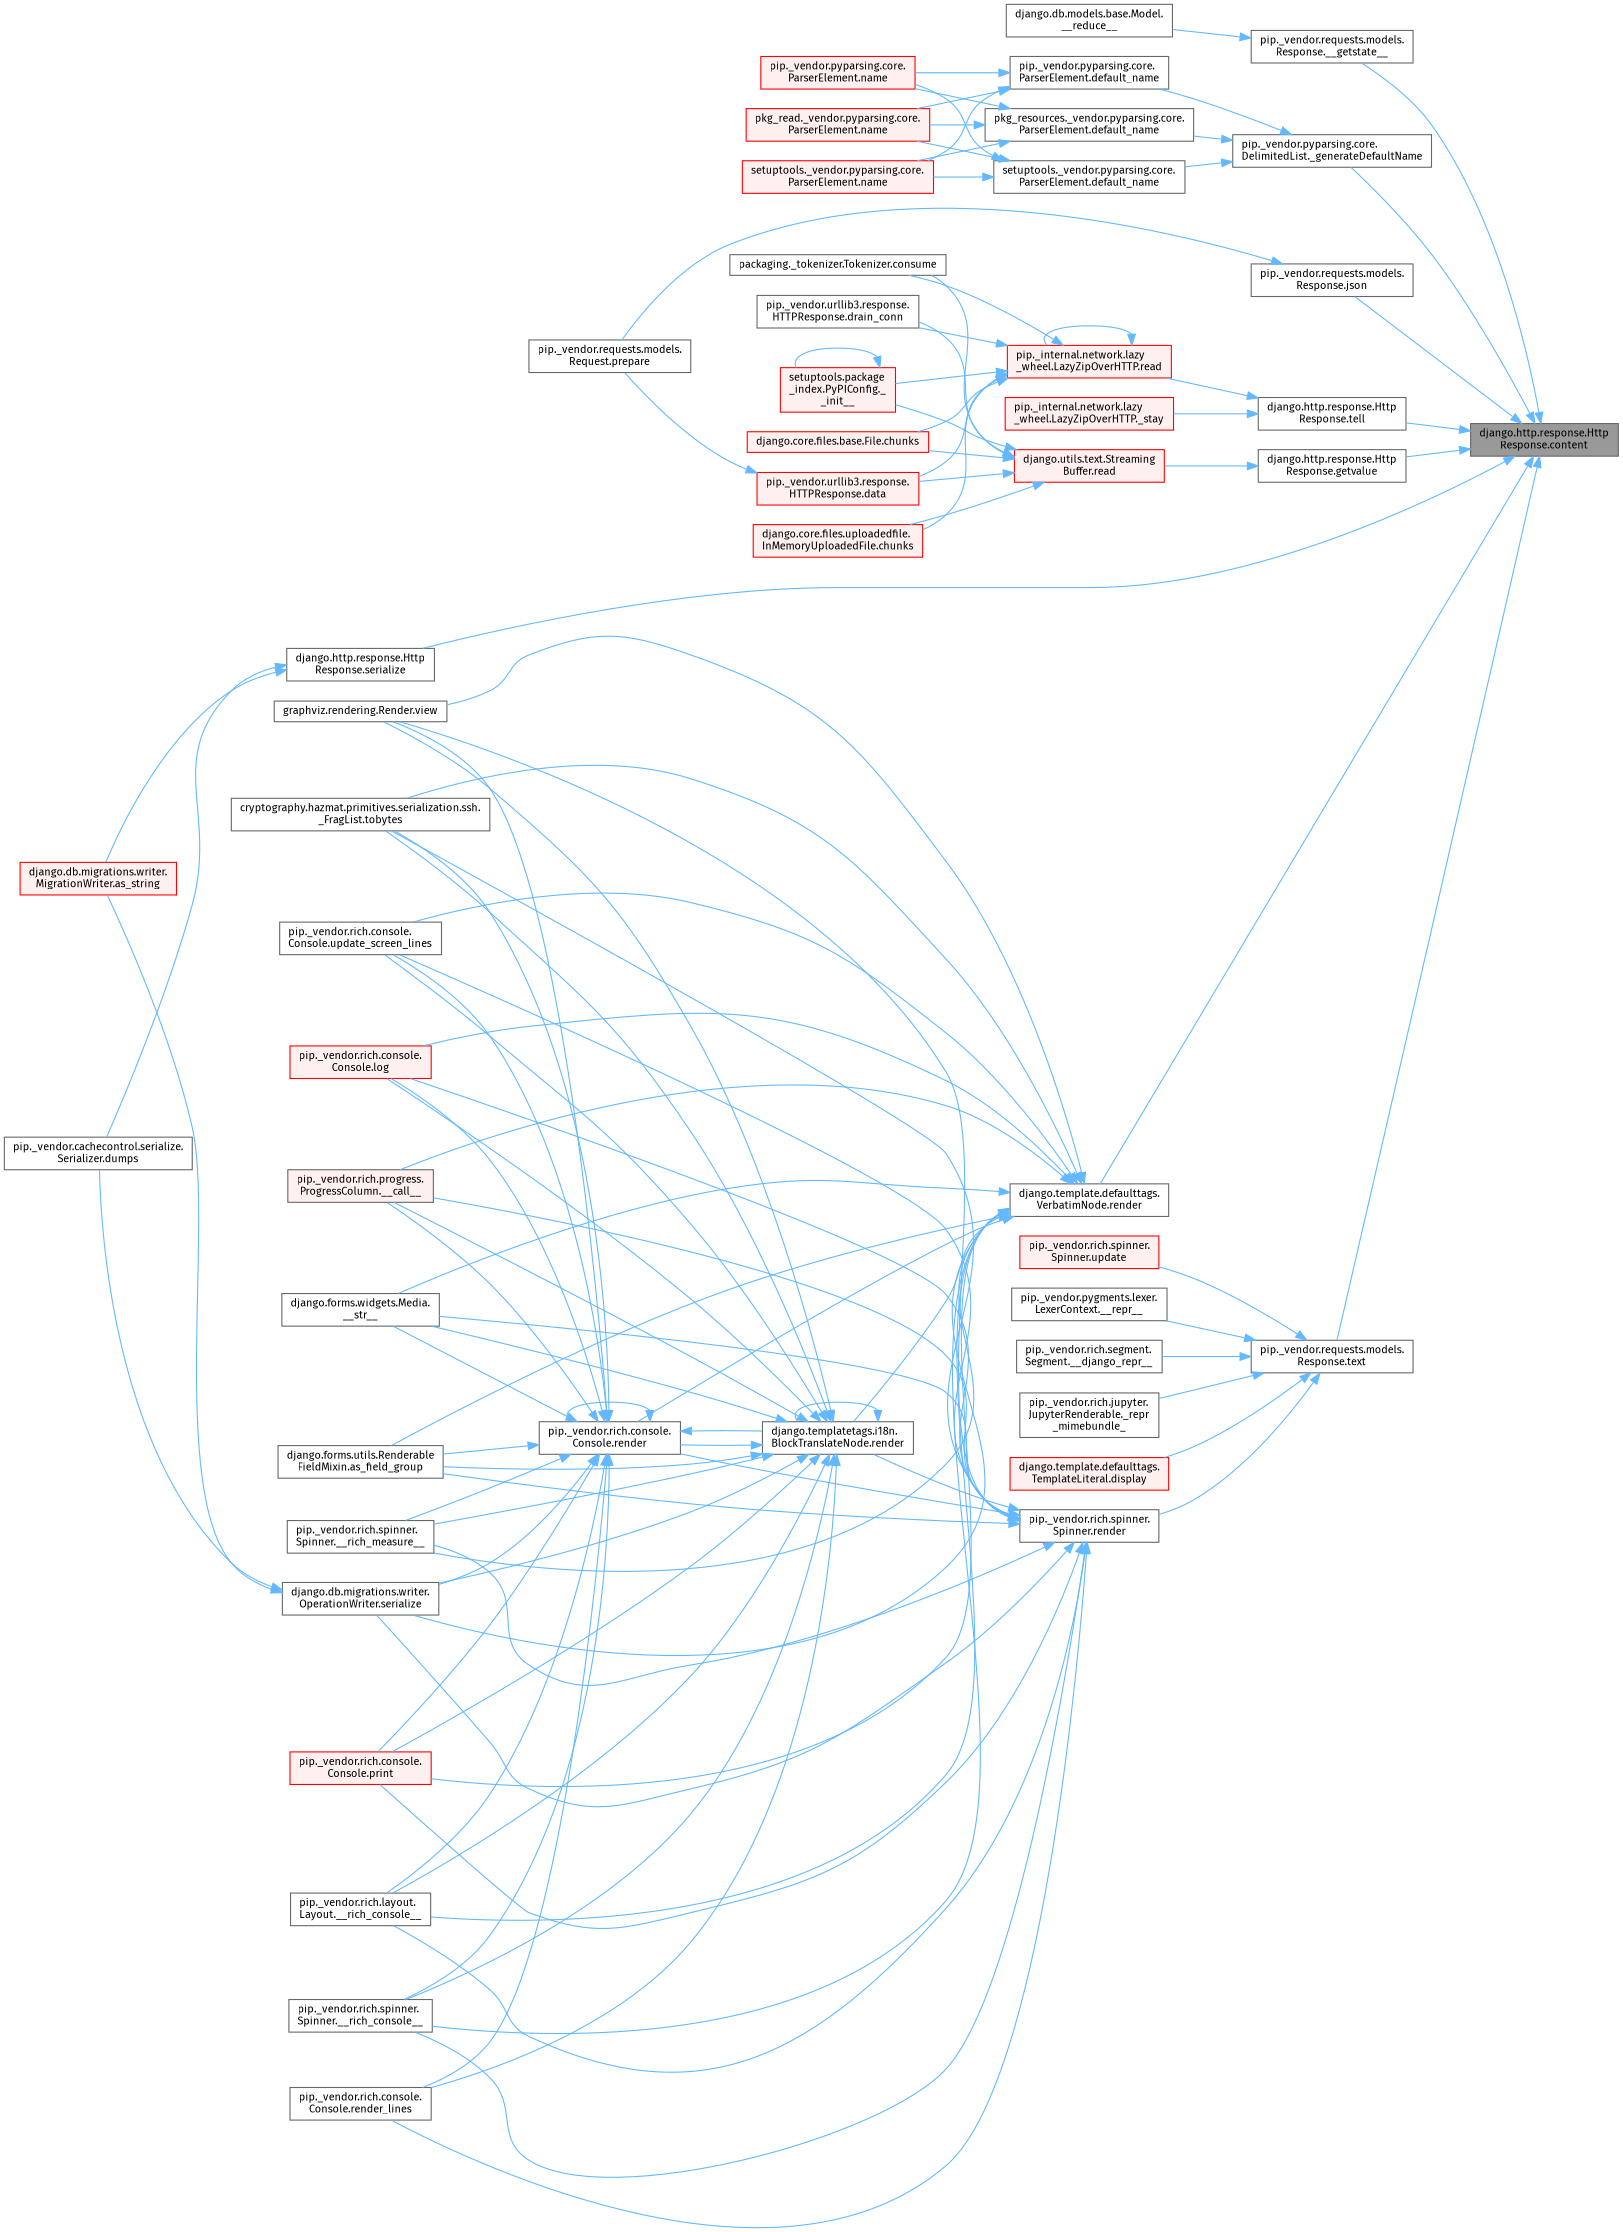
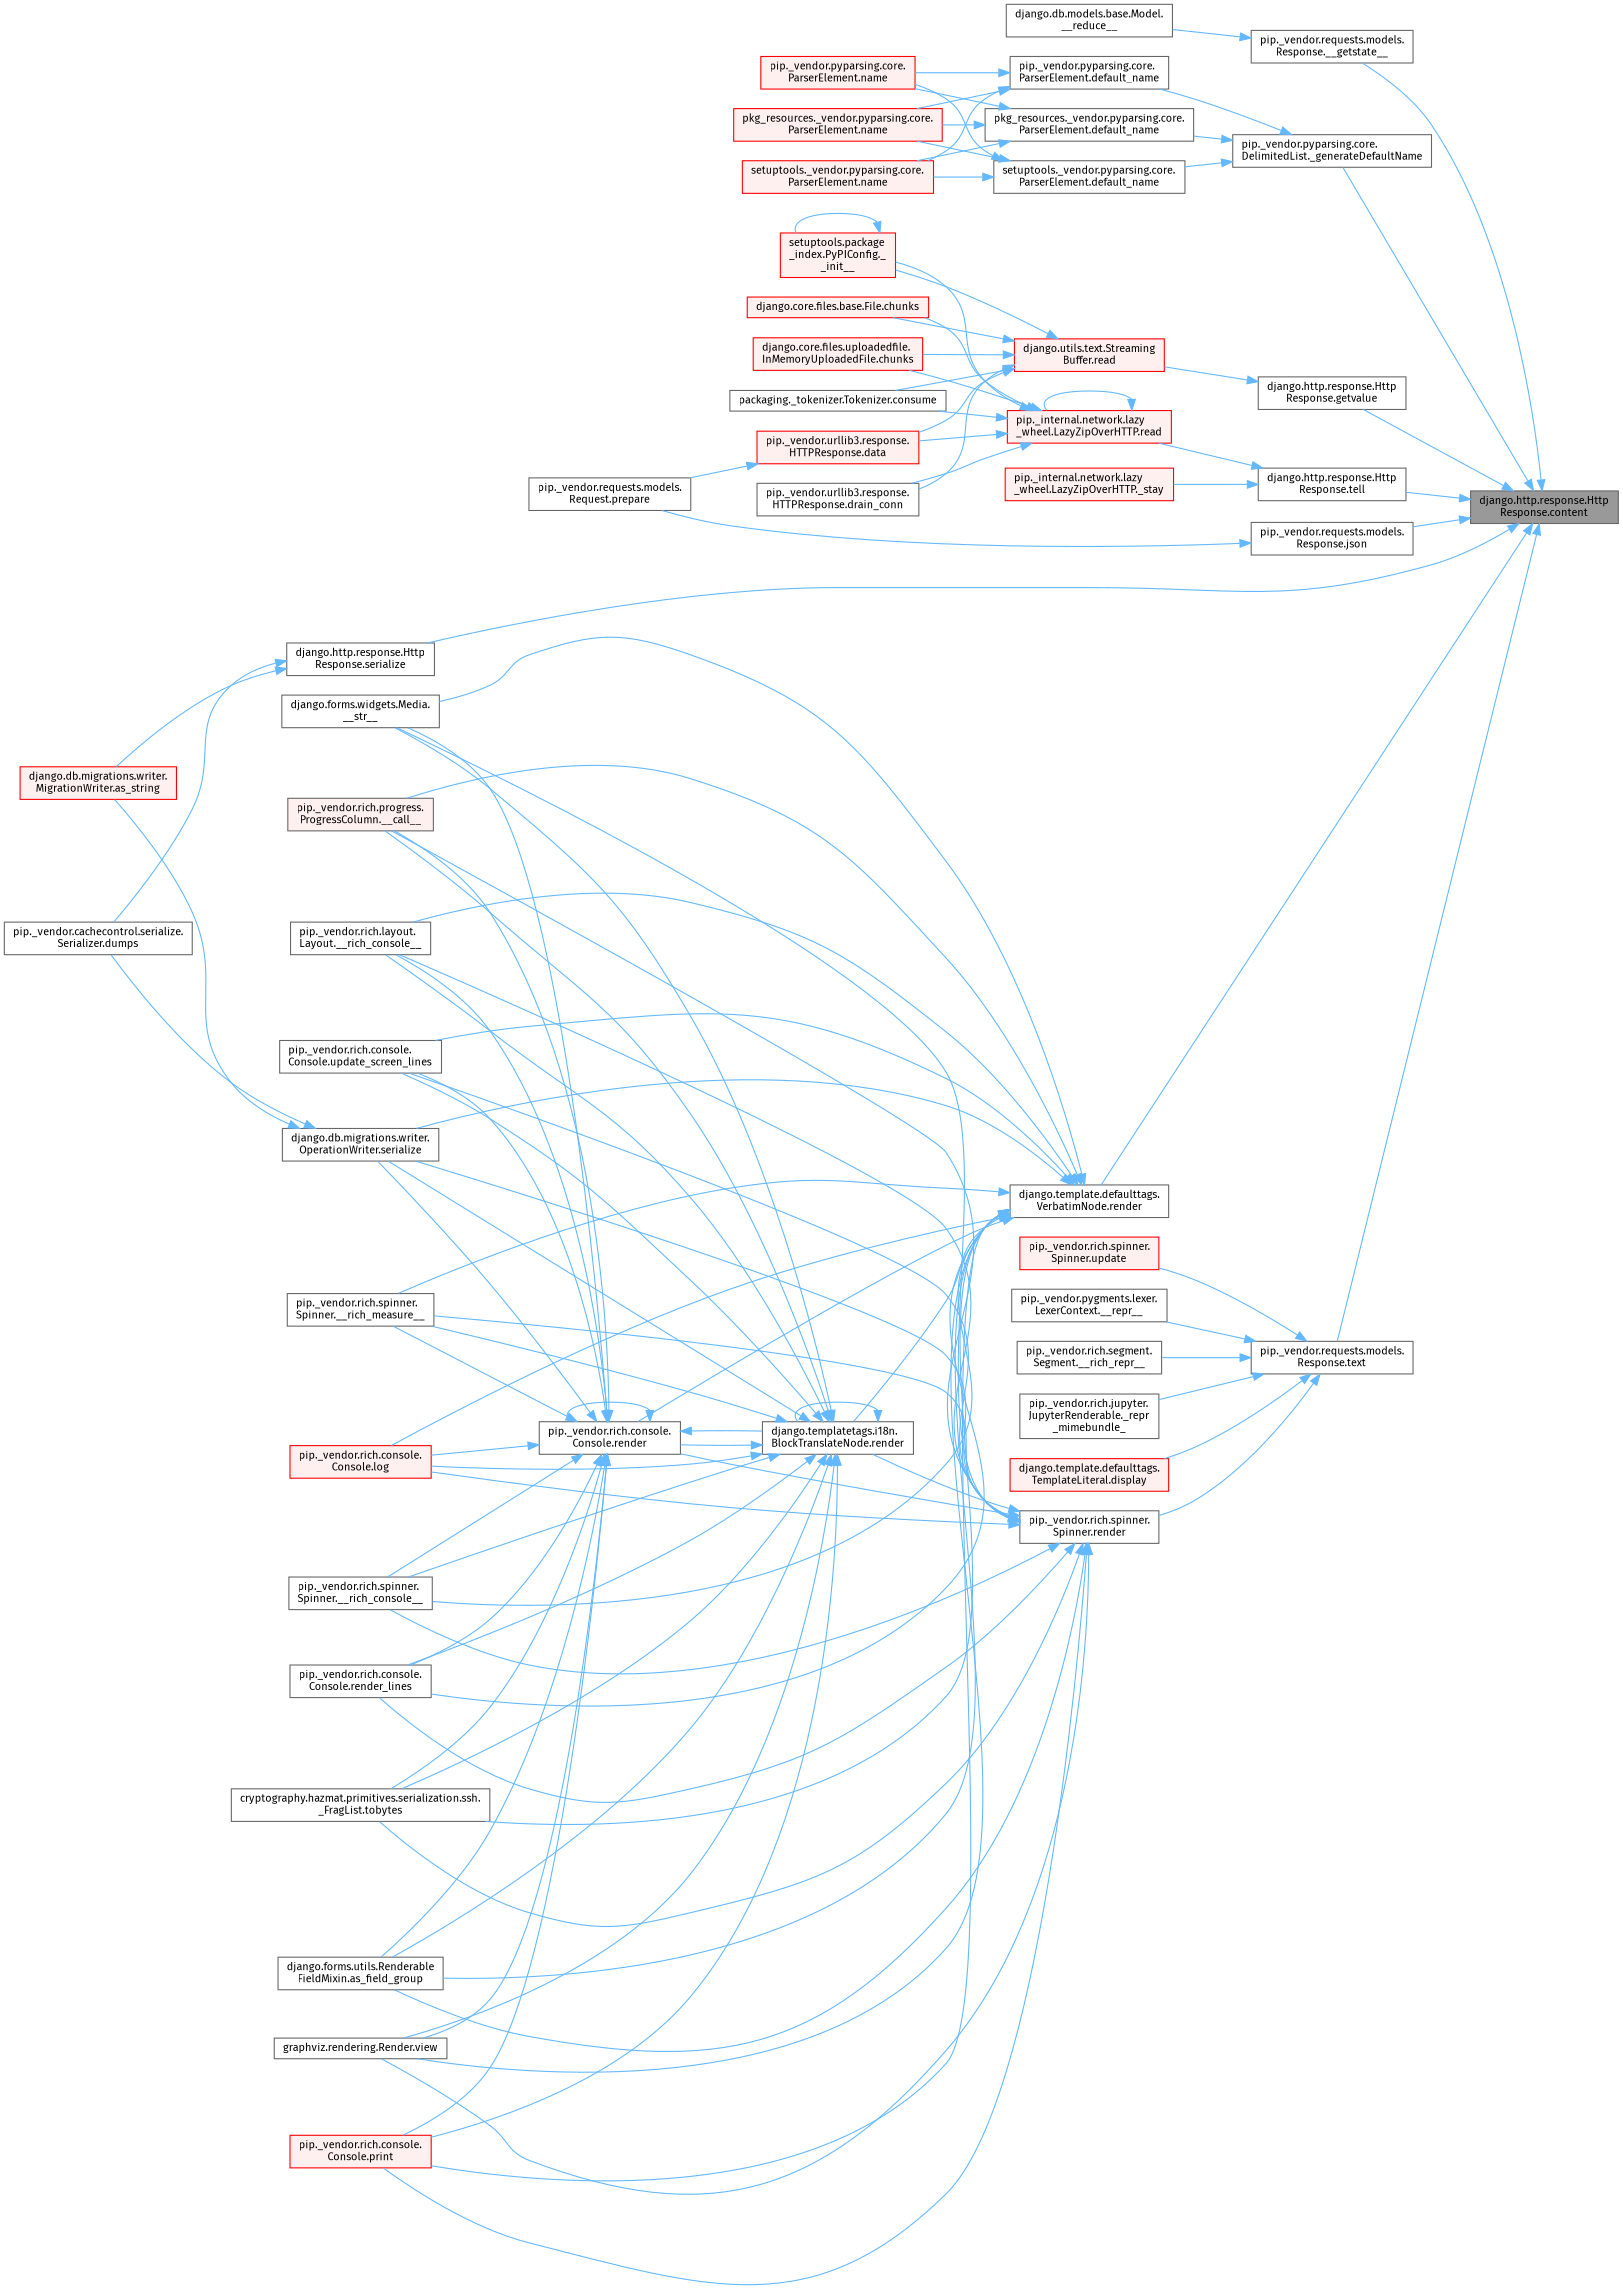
node "pkg_read._vendor.pyparsing.core. ParserElement.name": label "pkg_read._vendor.pyparsing.core. ParserElement.name" -> "pkg_resources._vendor.pyparsing.core. ParserElement.name"
node "pip._vendor.rich.segment. Segment.__django_repr__": label "pip._vendor.rich.segment. Segment.__django_repr__" -> "pip._vendor.rich.segment. Segment.__rich_repr__"
edge "pip._vendor.rich.console. Console.render_lines" -> "django.template.defaulttags. VerbatimNode.render": added
